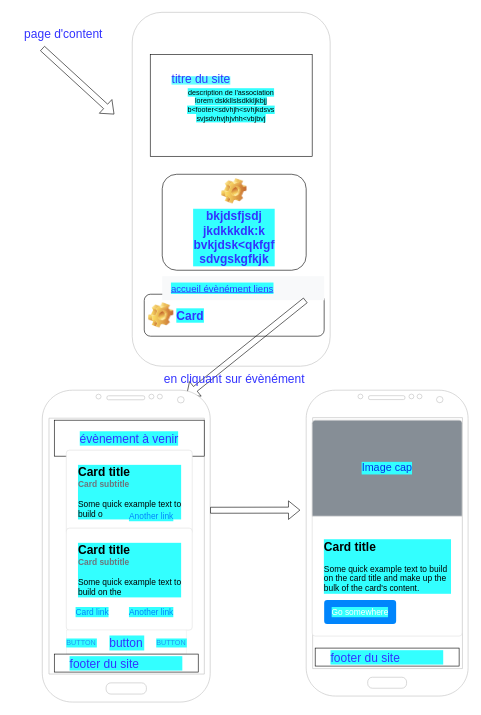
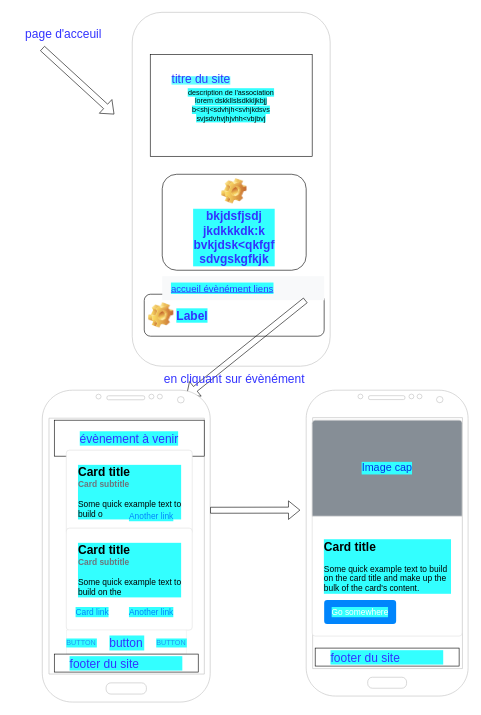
node "page d'content": label "page d'content" -> "page d'acceuil"
node "description de l'association lorem dskkllslsdkkljkbjj b<footer<sdvhjh<svhjkdsvs svjsdvhvjhjvhh<vbjbvj": label "description de l'association lorem dskkllslsdkkljkbjj b<footer<sdvhjh<svhjkdsvs svjsdvhvjhjvhh<vbjbvj" -> "description de l'association lorem dskkllslsdkkljkbjj b<shj<sdvhjh<svhjkdsvs svjsdvhvjhjvhh<vbjbvj"
node "Card": label "Card" -> "Label"
